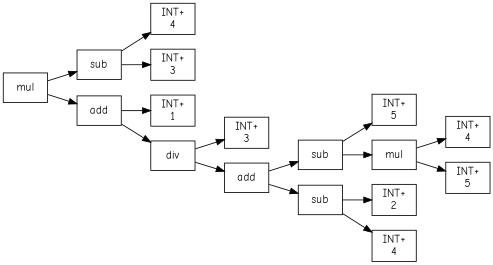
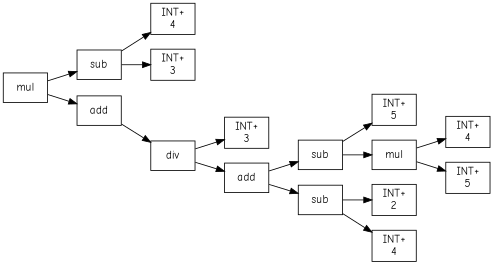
node "INT+ 1": removed
